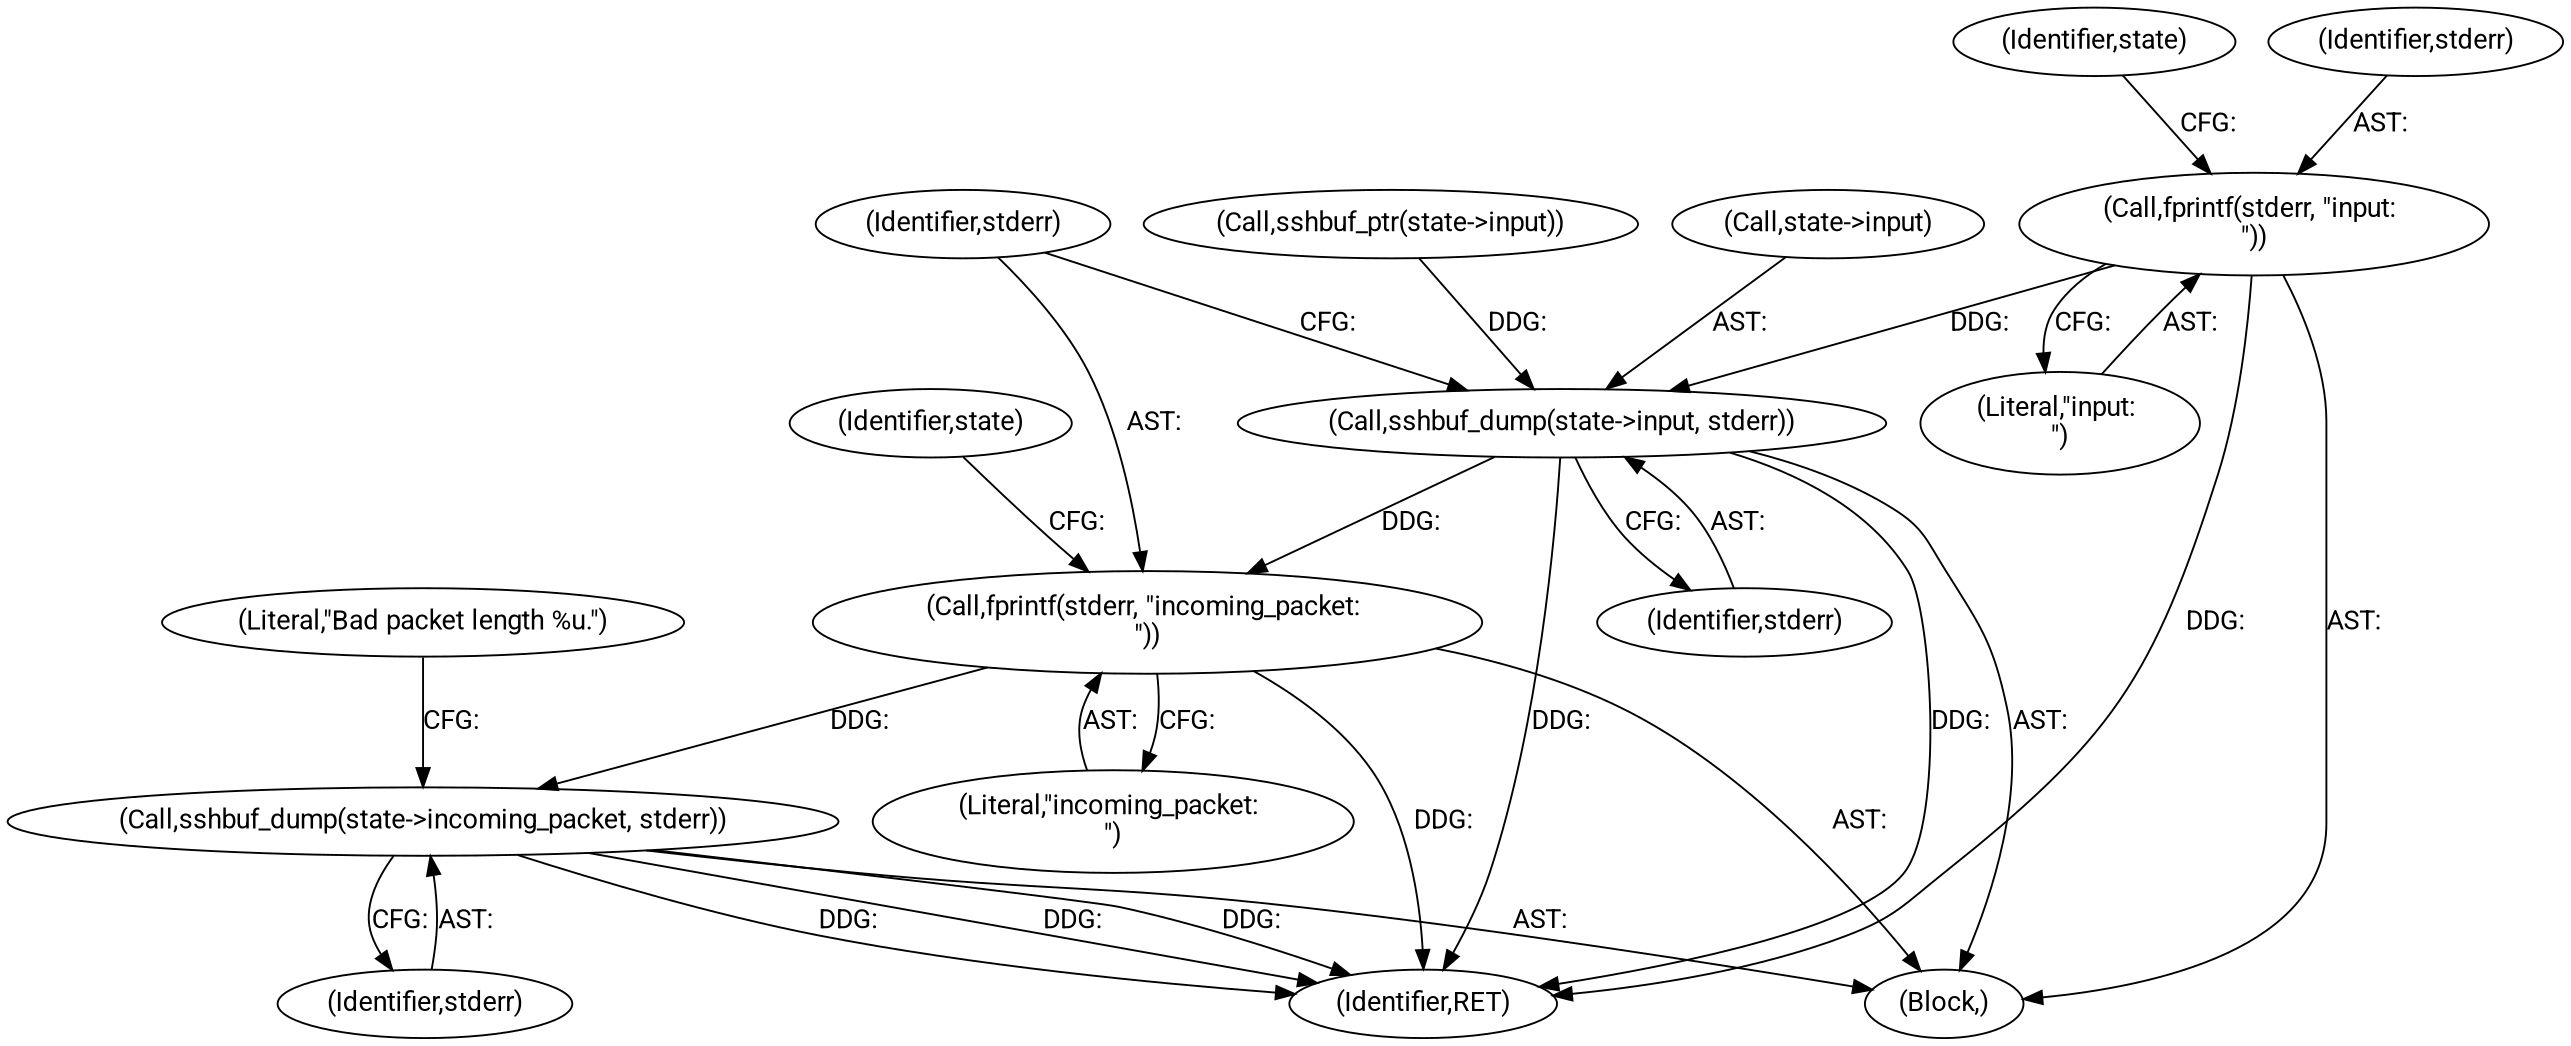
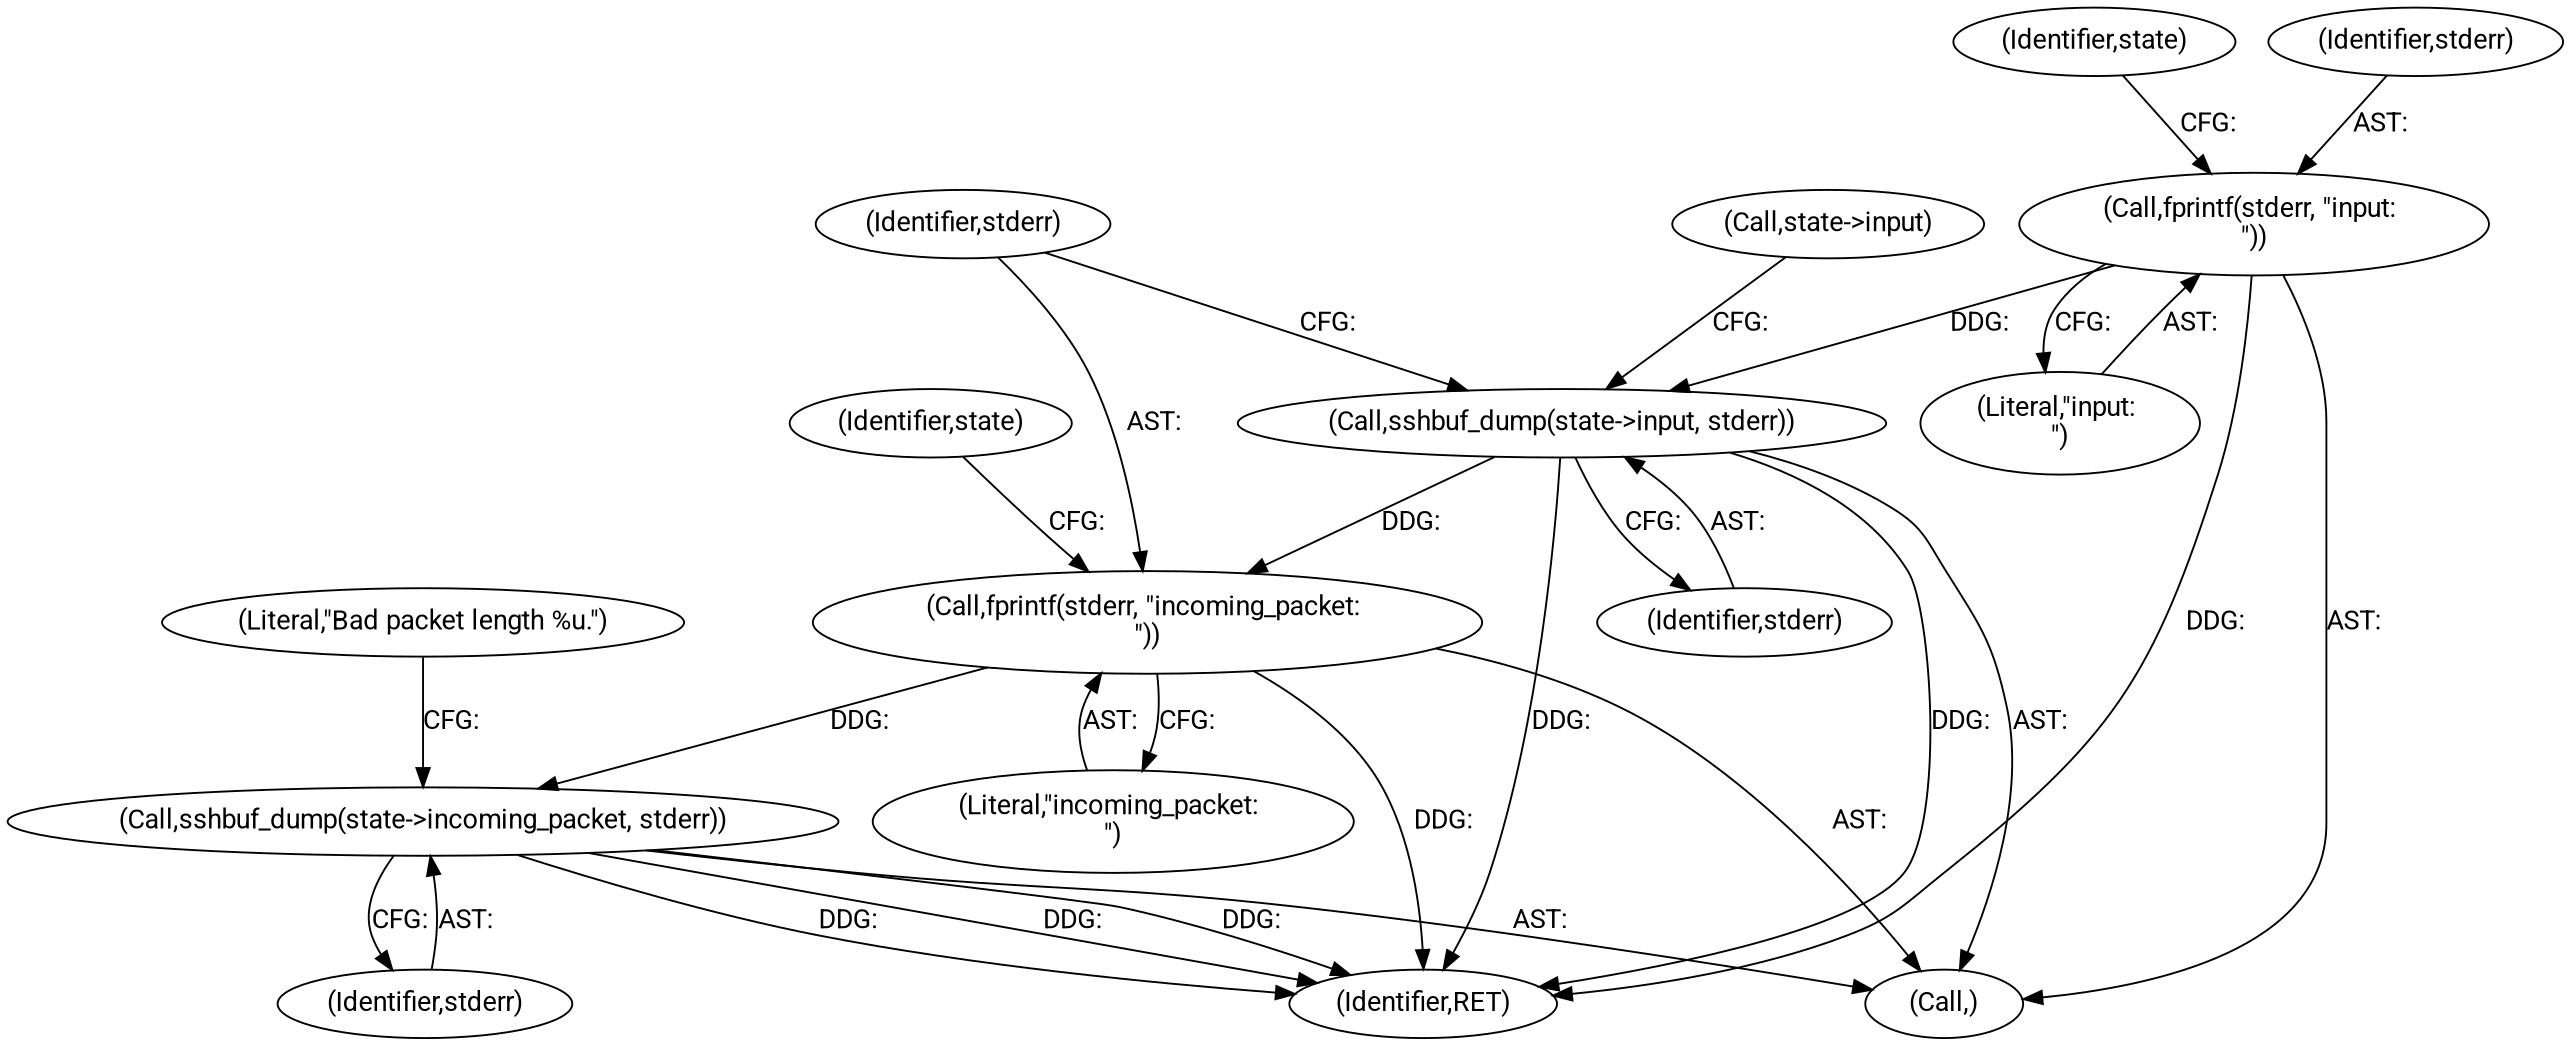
node "(Call,sshbuf_ptr(state->input))": removed
edge "(Call,state->input)" -> "(Call,sshbuf_dump(state->input, stderr))": label "AST: " -> "CFG: "
node "(Block,)": label "(Block,)" -> "(Call,)"
